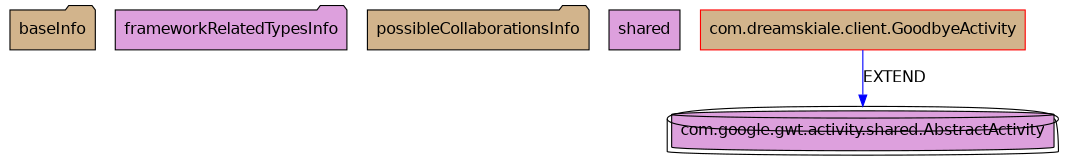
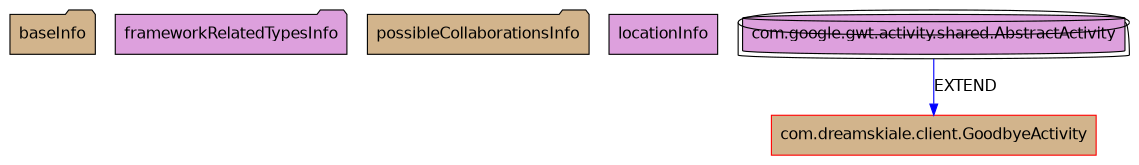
node "shared": label "shared" -> "locationInfo"
edge "com.dreamskiale.client.GoodbyeActivity" -> "com.google.gwt.activity.shared.AbstractActivity": reversed
